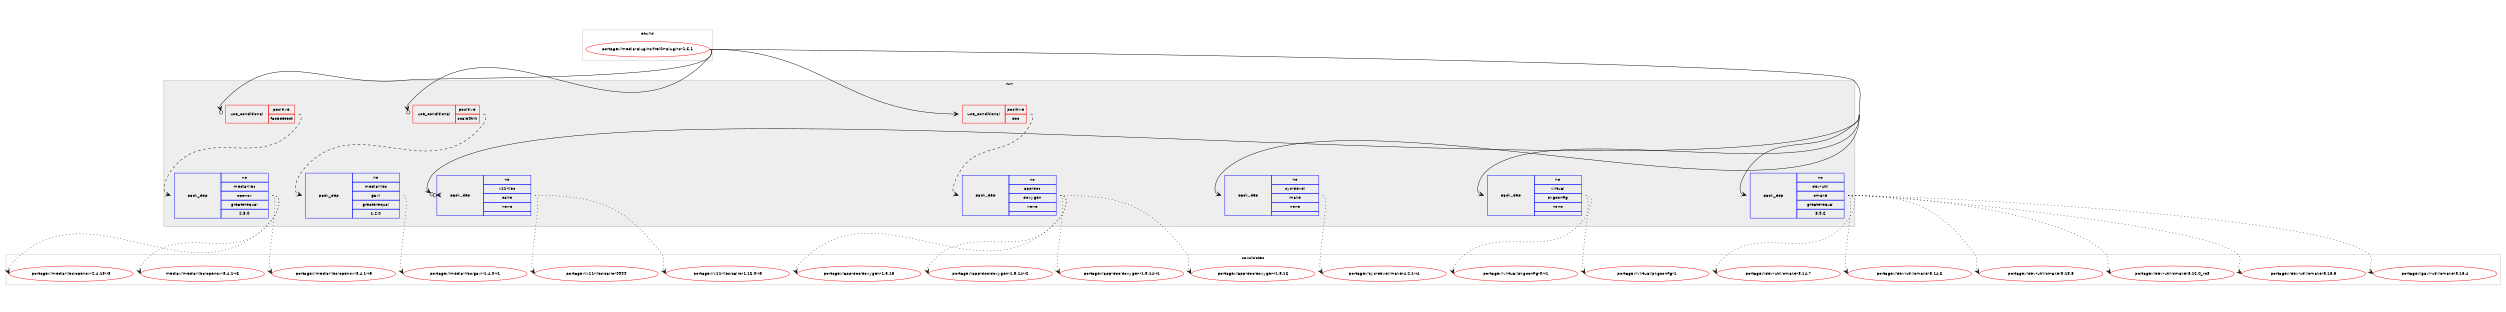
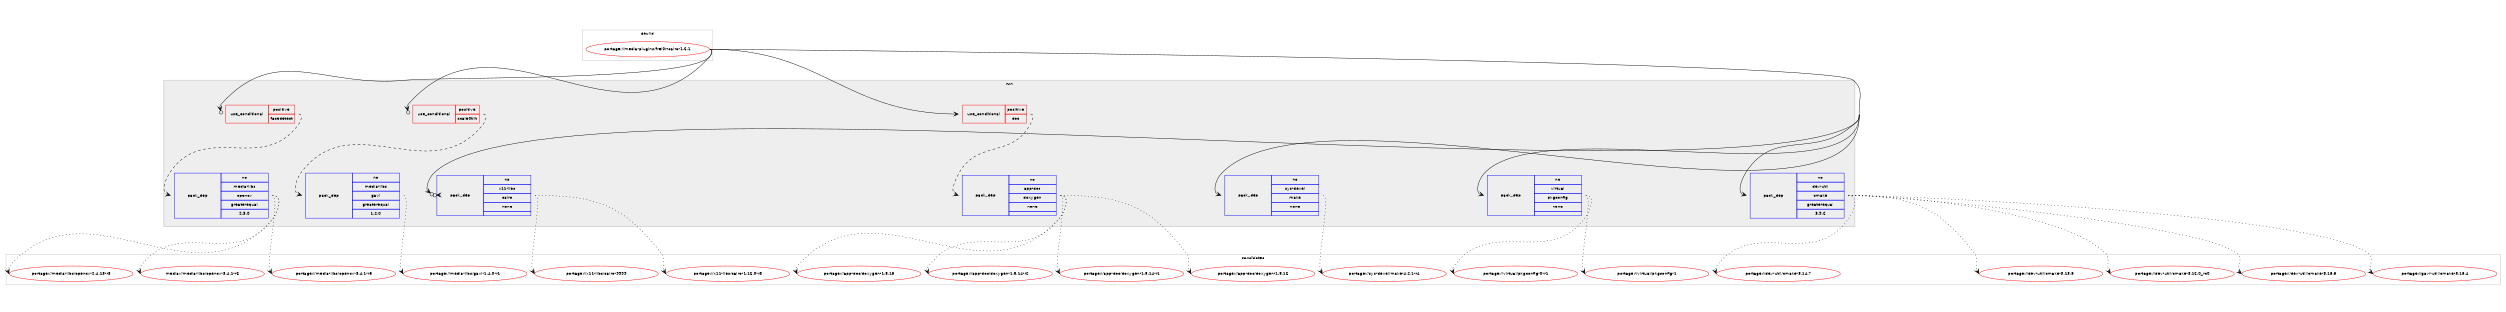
node "portage://media-plugins/frei0r-plugins-1.6.1": label "portage://media-plugins/frei0r-plugins-1.6.1" -> "portage://media-plugins/frei0r-cairo-1.6.1"
node "portage://dev-util/cmake-3.14.6": removed
node "portage://dev-util/cmake-3.16.0_rc3": label "portage://dev-util/cmake-3.16.0_rc3" -> "portage://dev-util/cmake-3.16.0_rc0"
